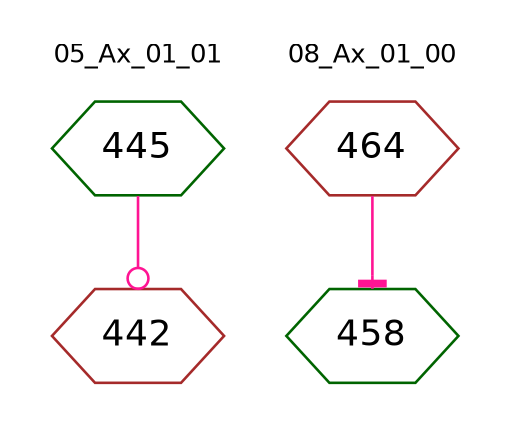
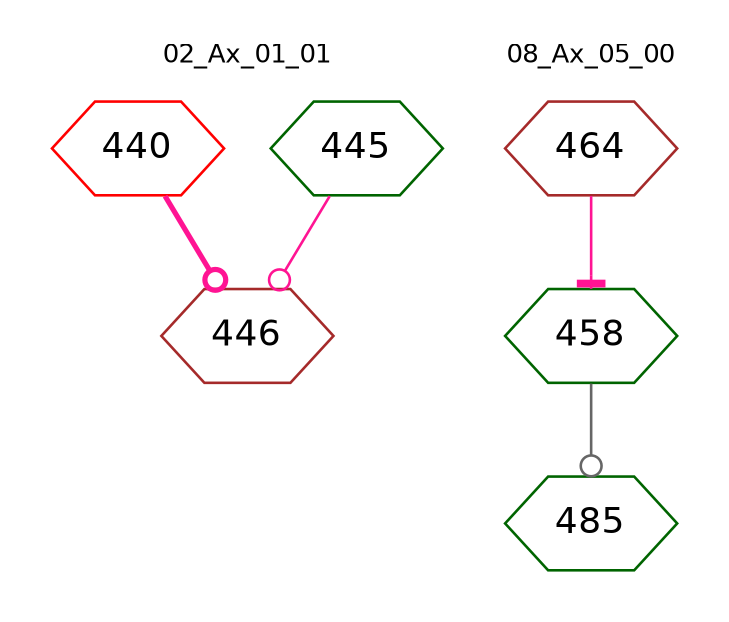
cluster "05_Ax_01_01": label "05_Ax_01_01" -> "02_Ax_01_01"
cluster "08_Ax_01_00": label "08_Ax_01_00" -> "08_Ax_05_00"
node "440": added
node "442": label "442" -> "446"
node "485": added
